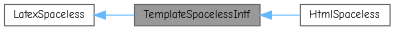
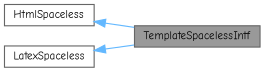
edge "HtmlSpaceless" -> "TemplateSpacelessIntf": reversed
